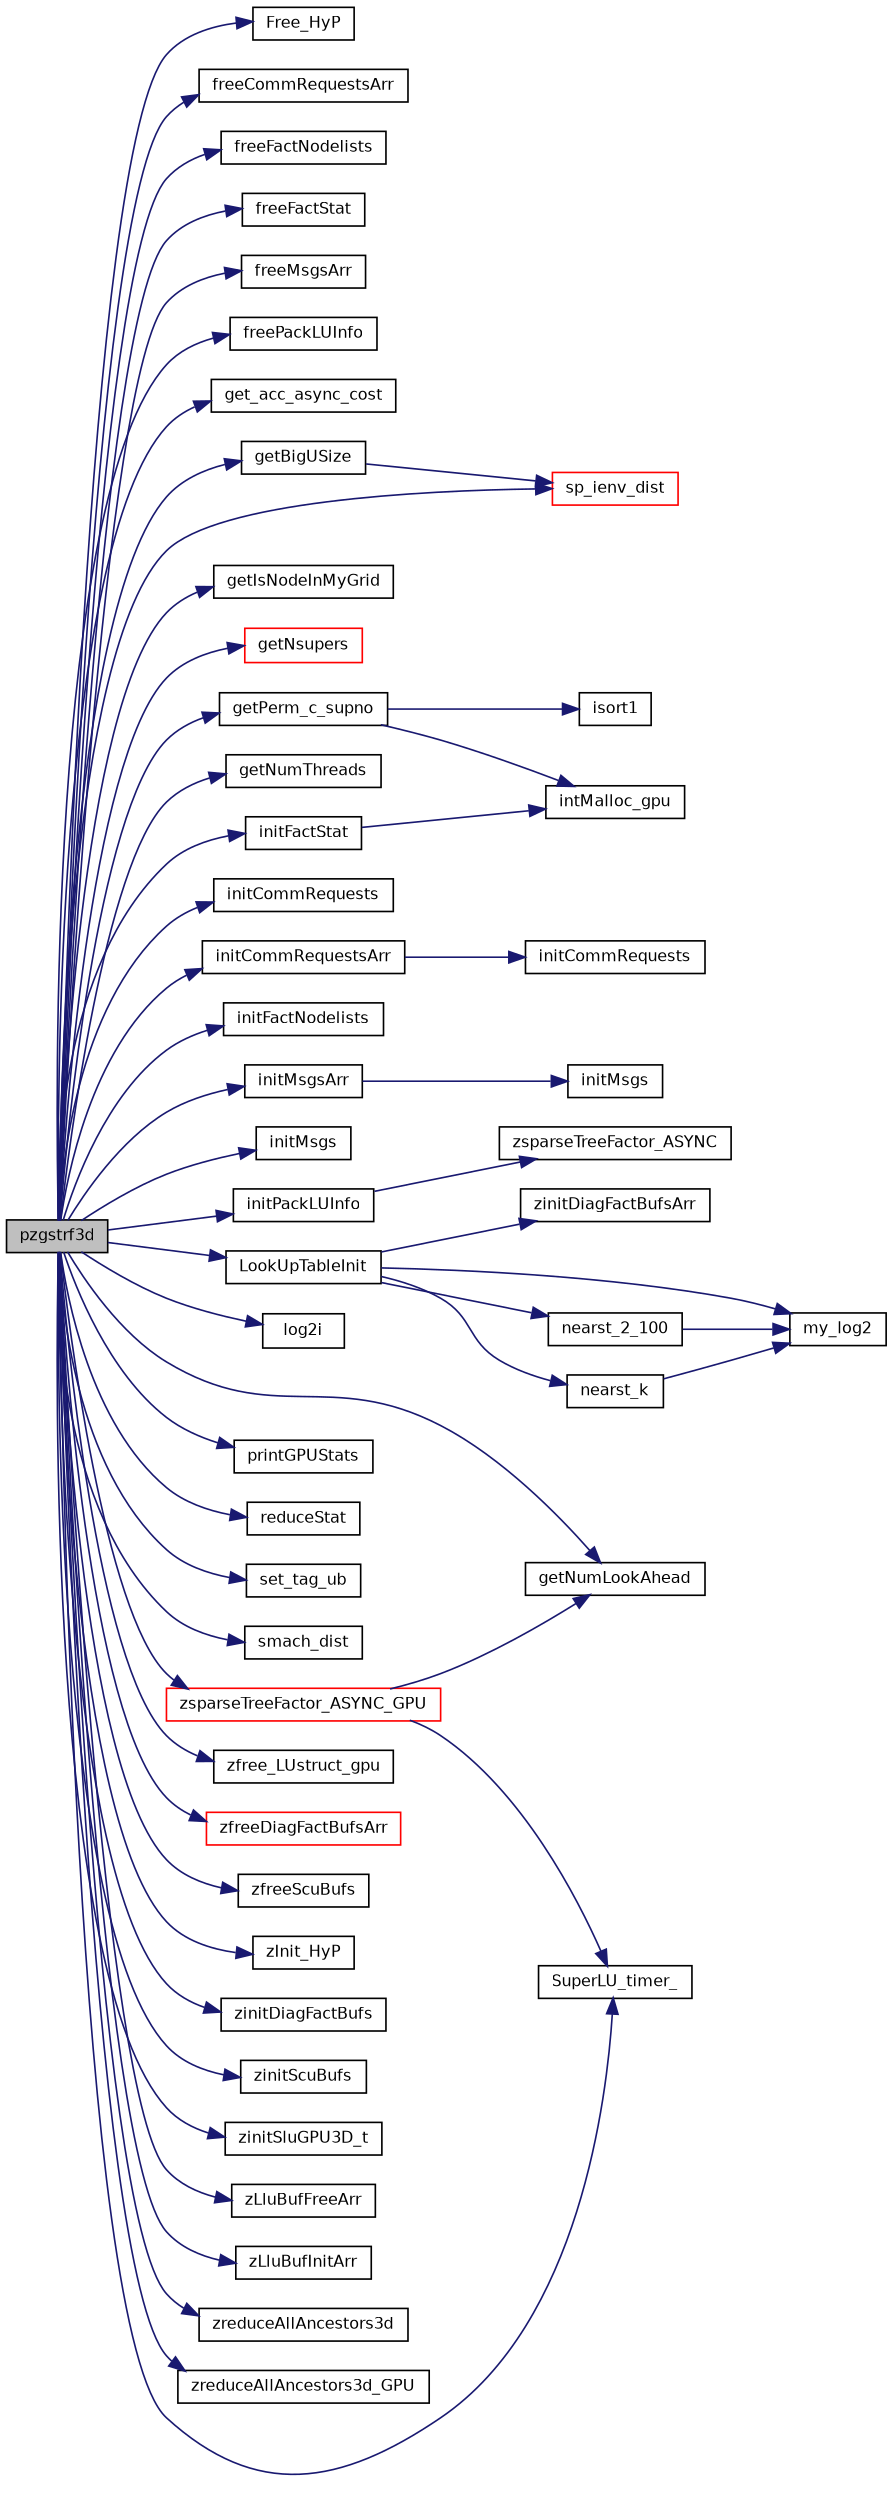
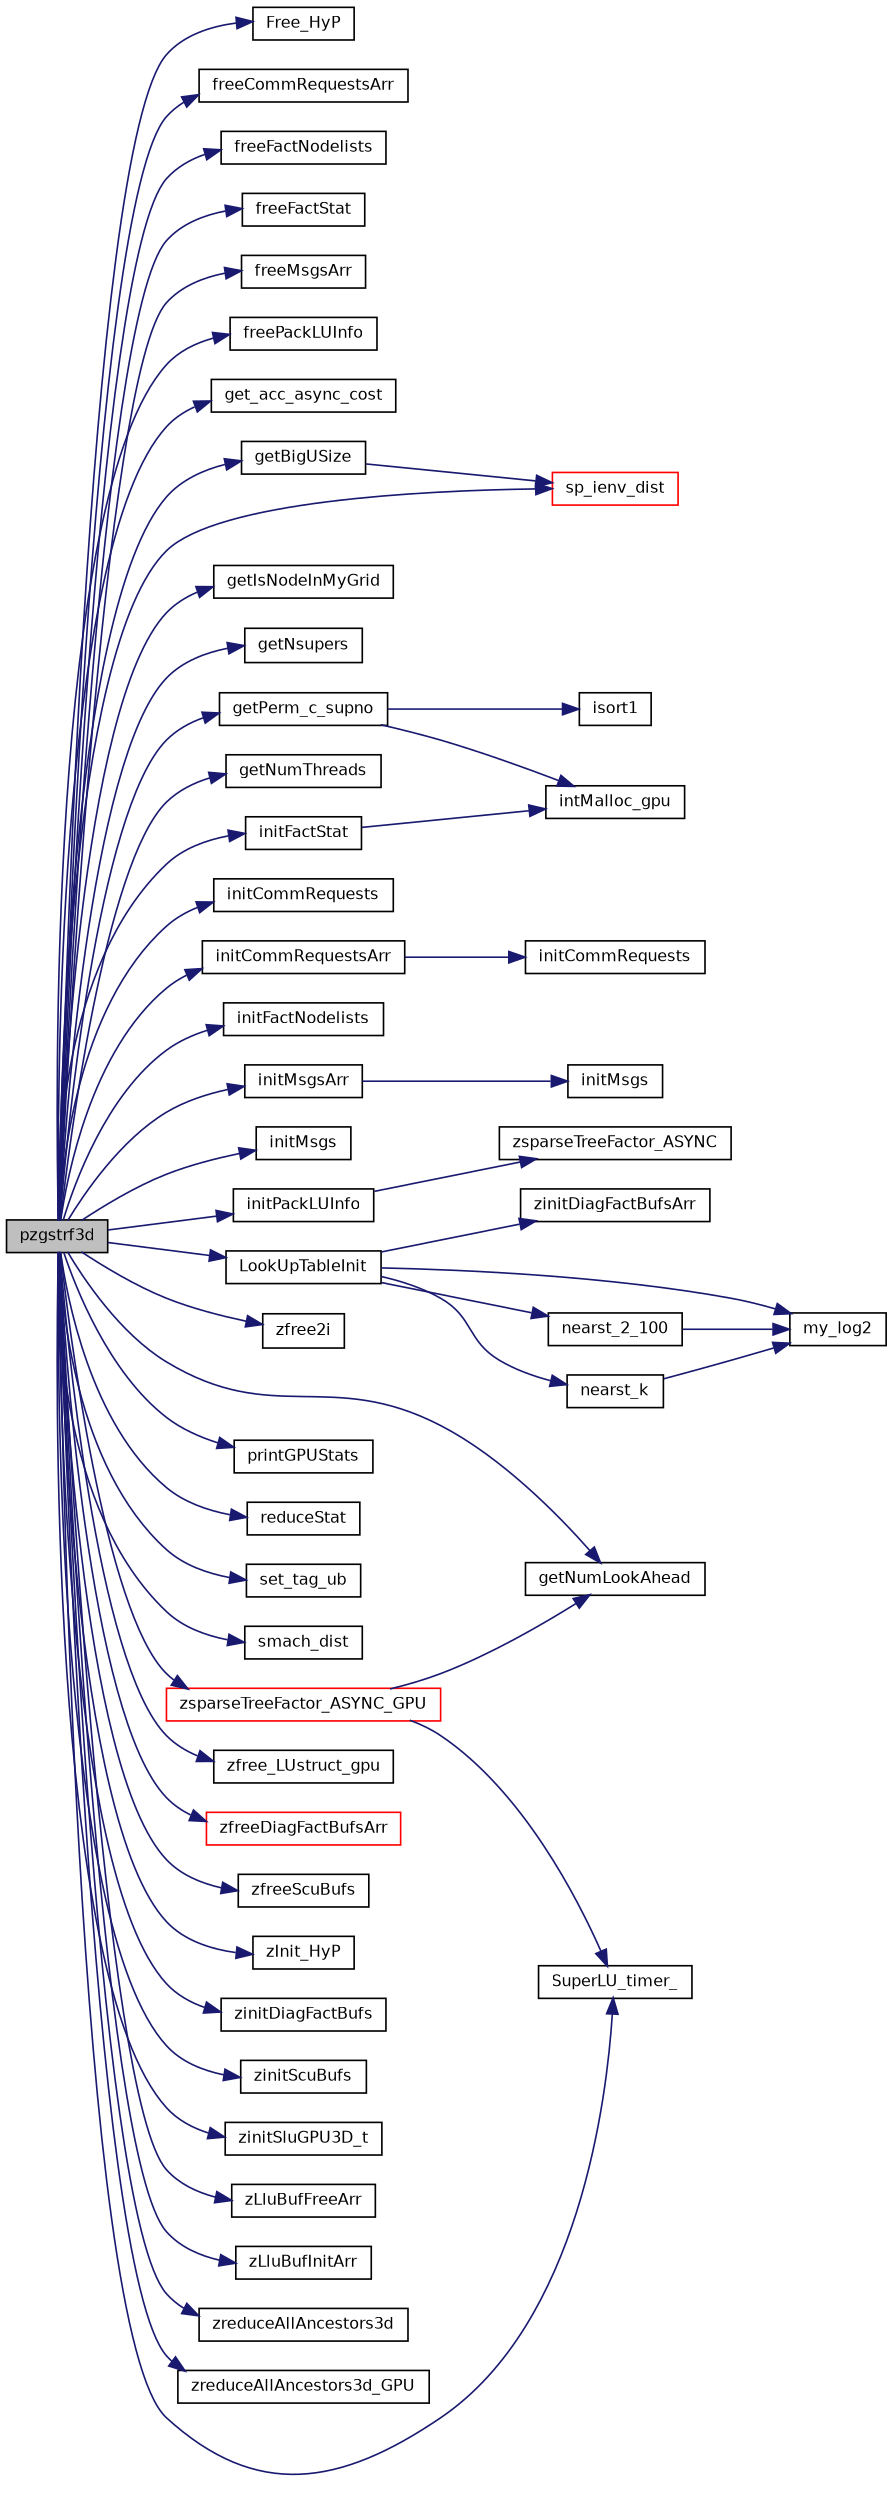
node "getNsupers": color red -> black
node "log2i": label "log2i" -> "zfree2i"
